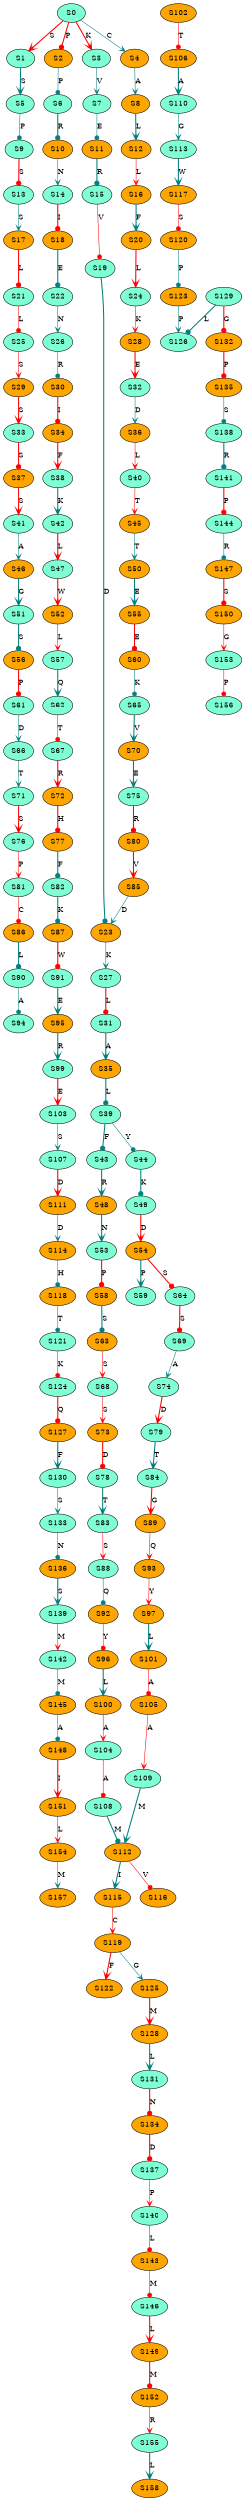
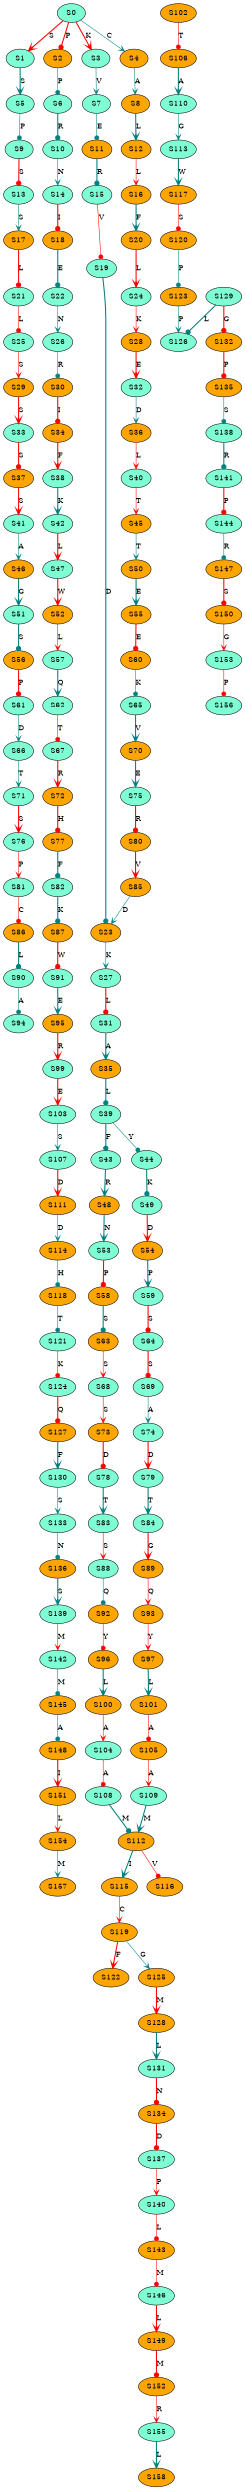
node "S10": fillcolor orange -> aquamarine
edge "S95" -> "S99": color teal -> red
edge "S54" -> "S64": now "S59" -> "S64"
